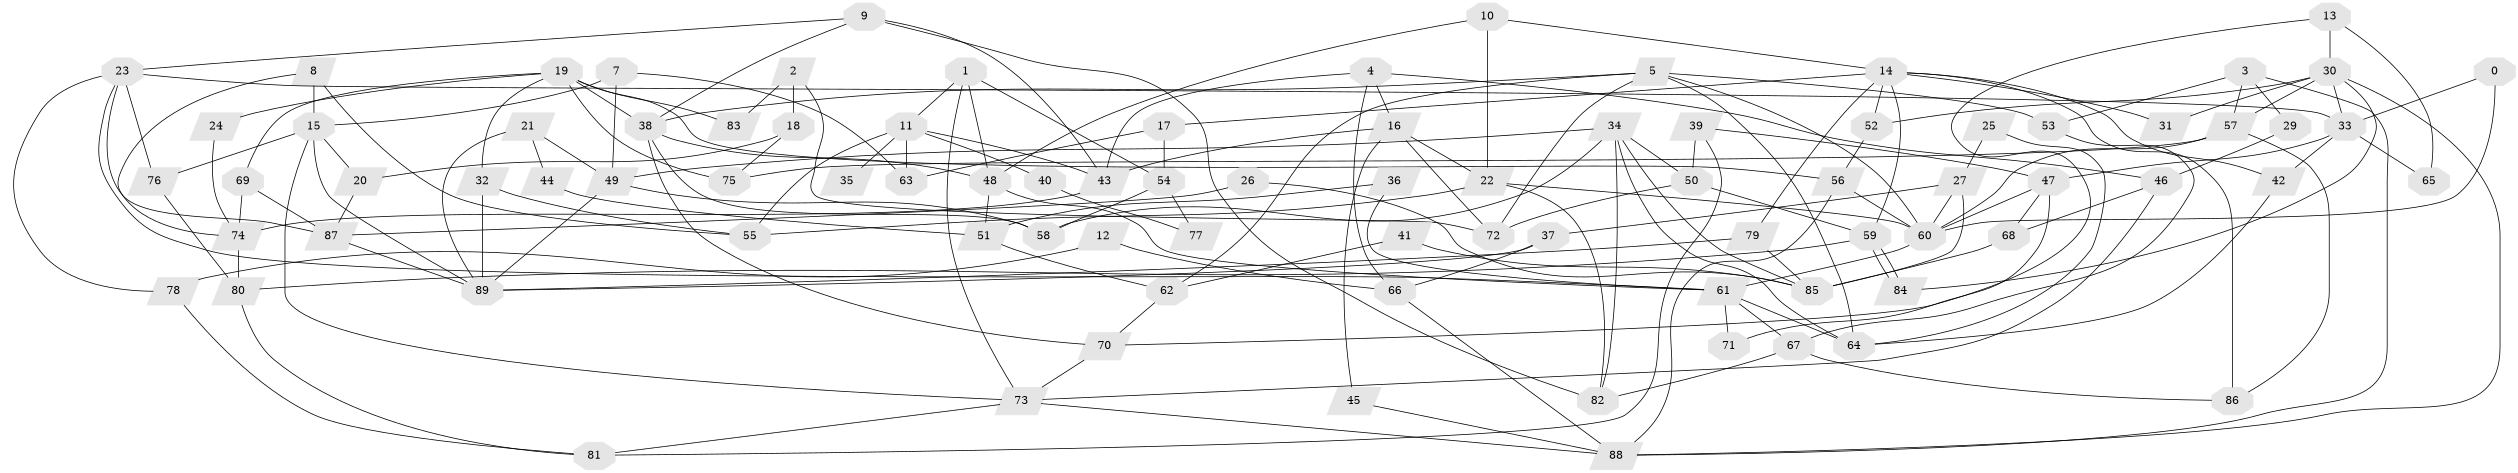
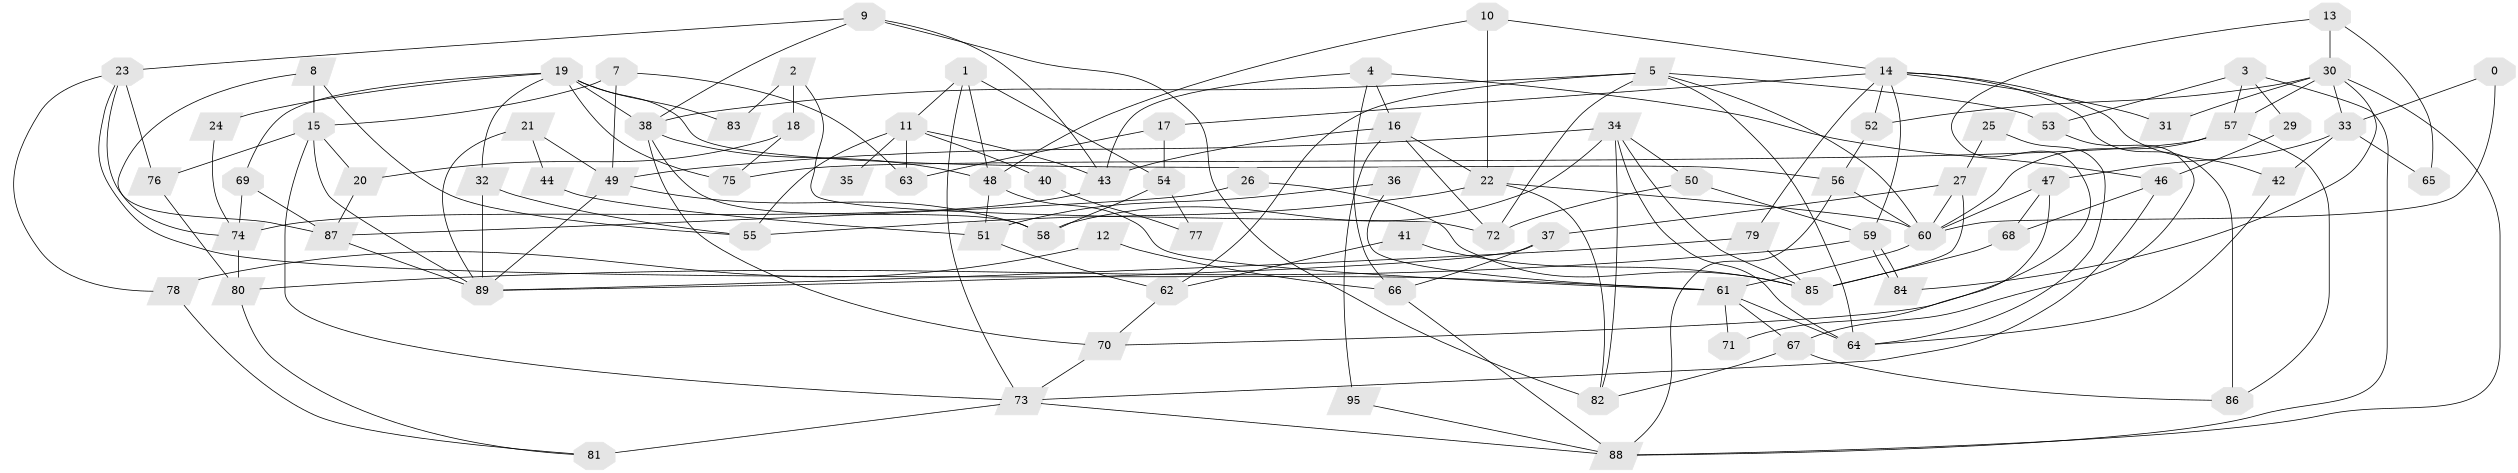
edge "23" -- "33": removed
node "39": removed
node "45": label "45" -> "95"
